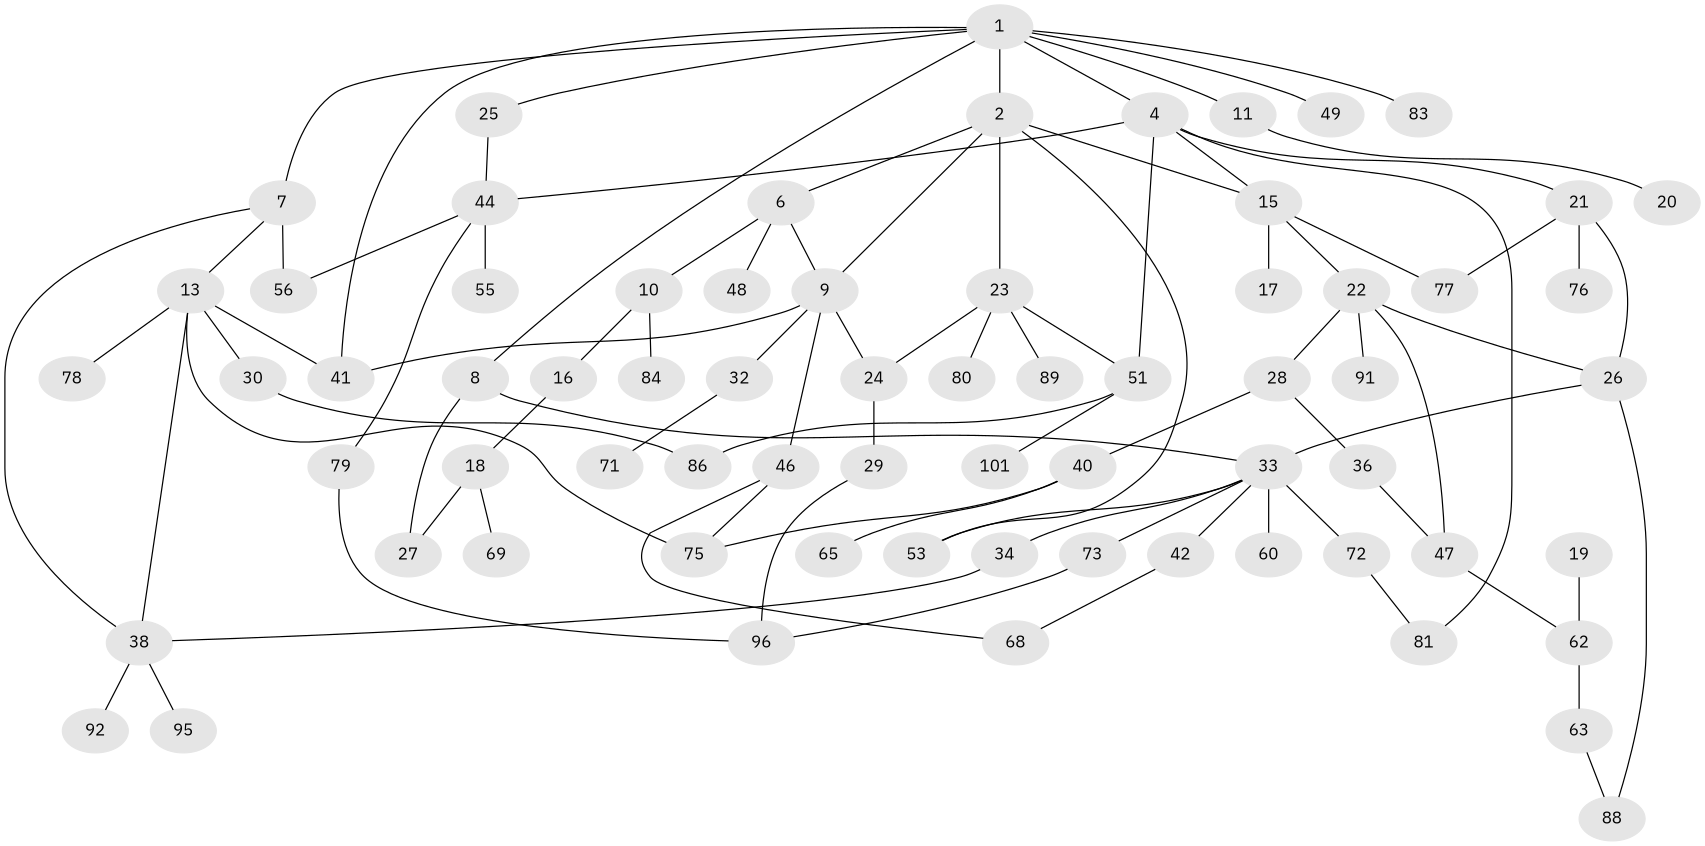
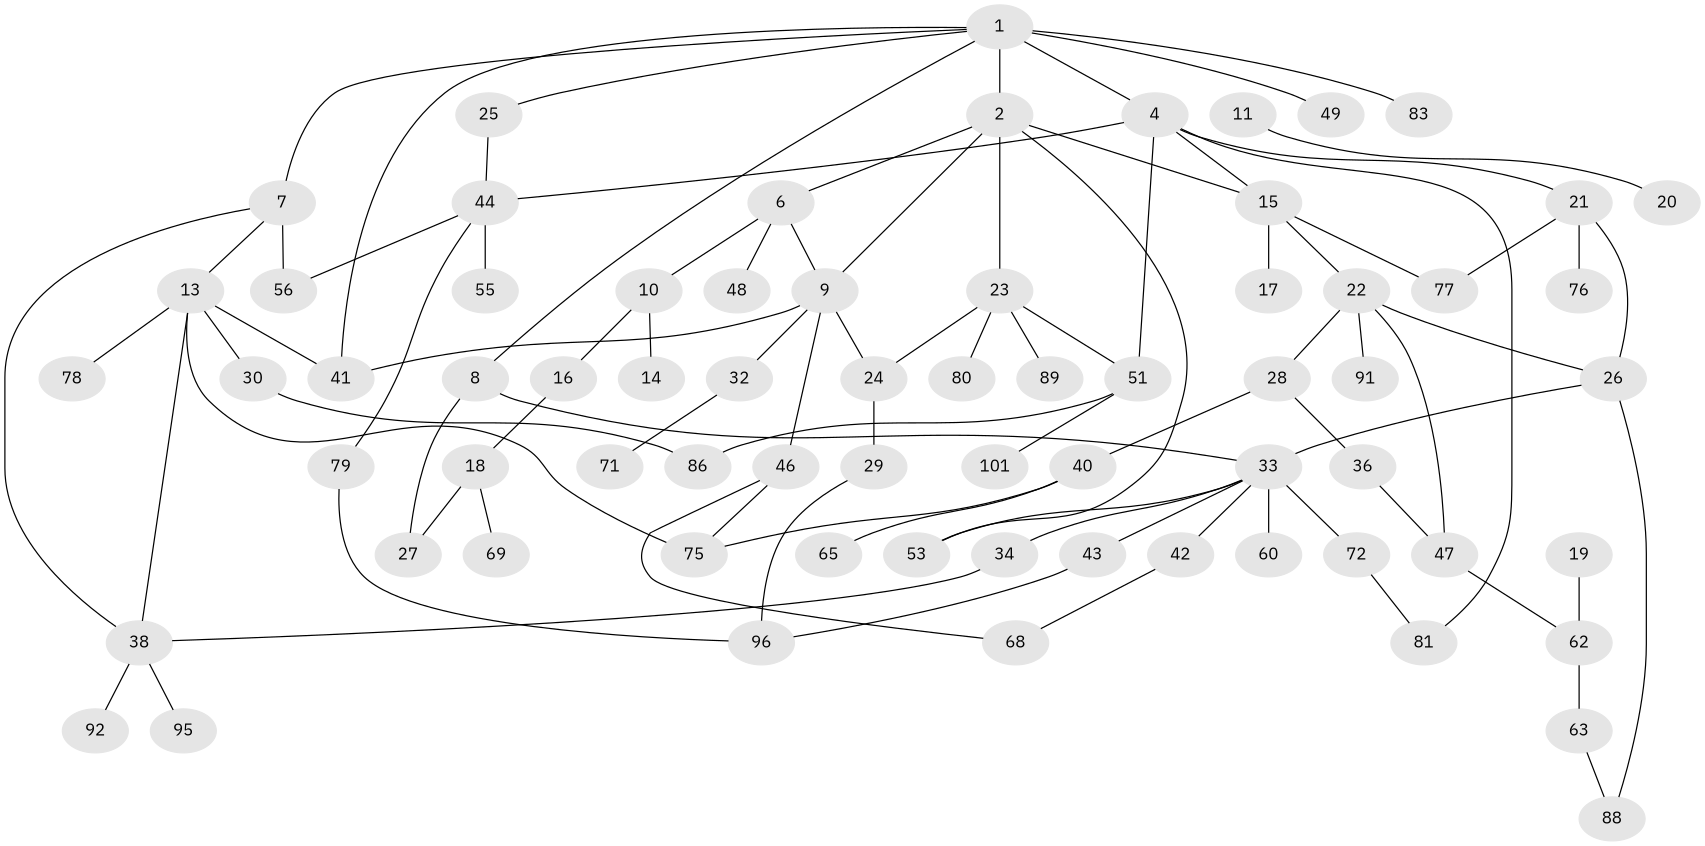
edge "1" -- "11": removed
node "84": label "84" -> "14"
node "73": label "73" -> "43"
